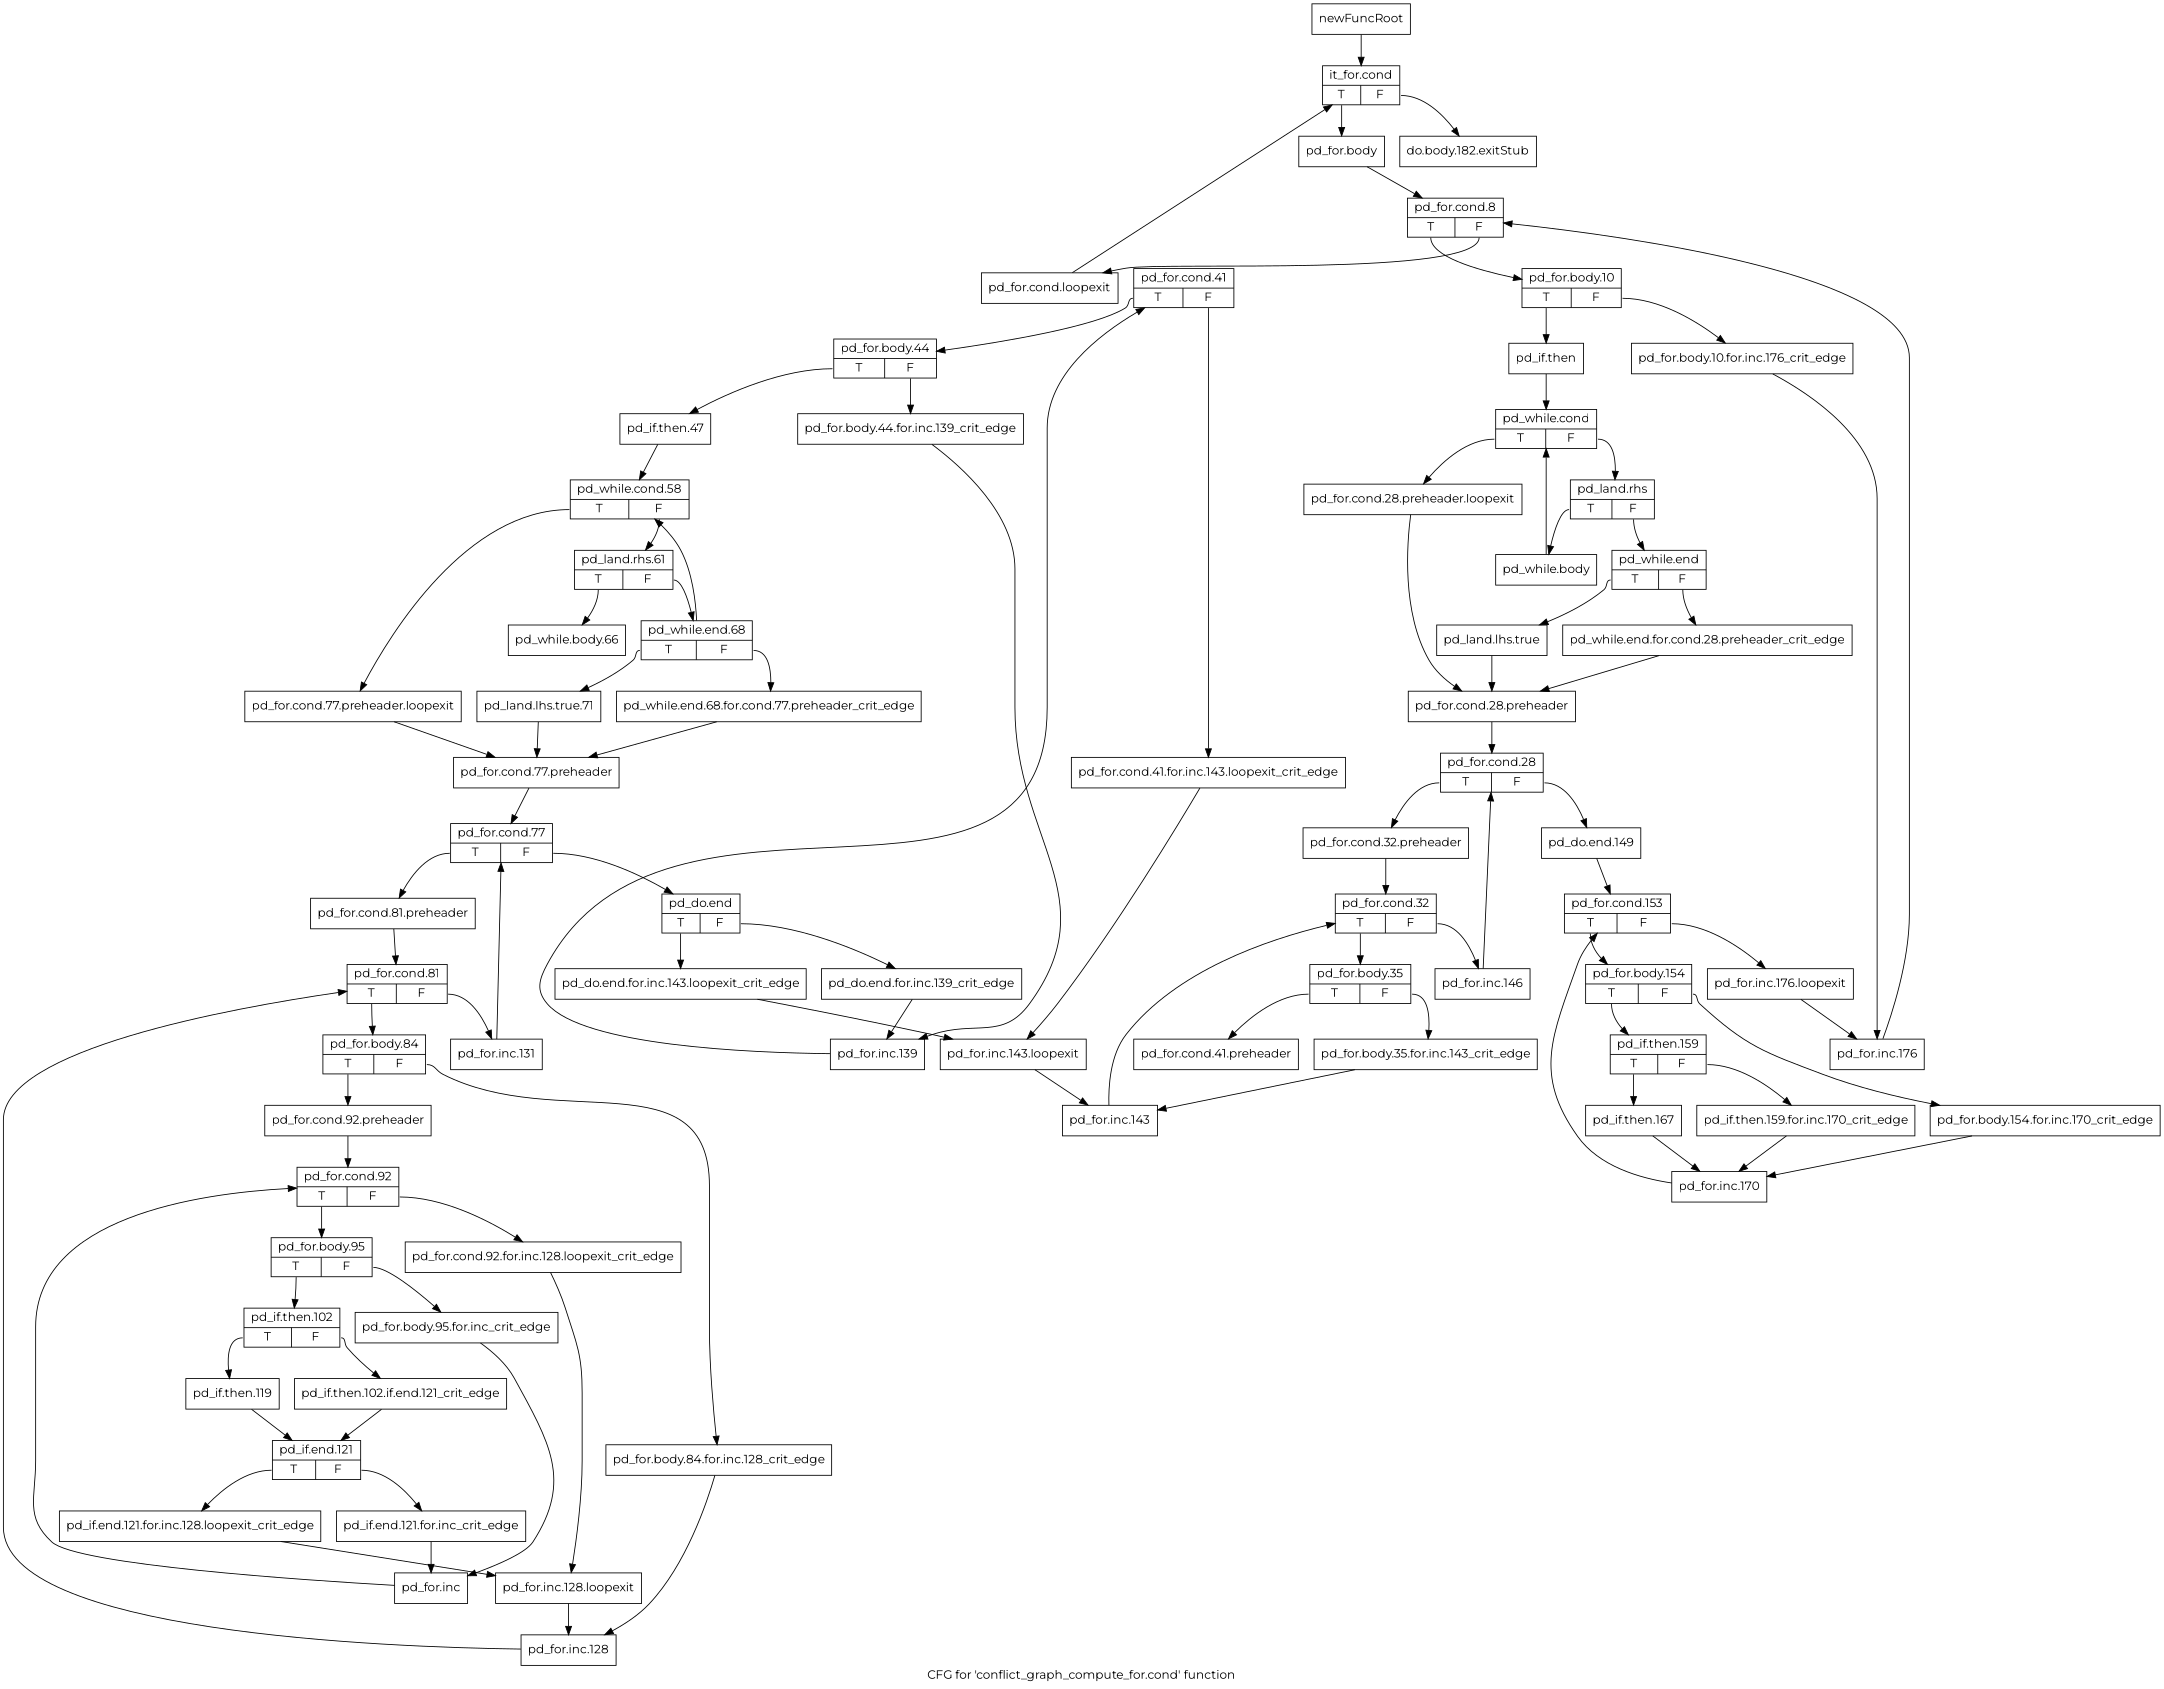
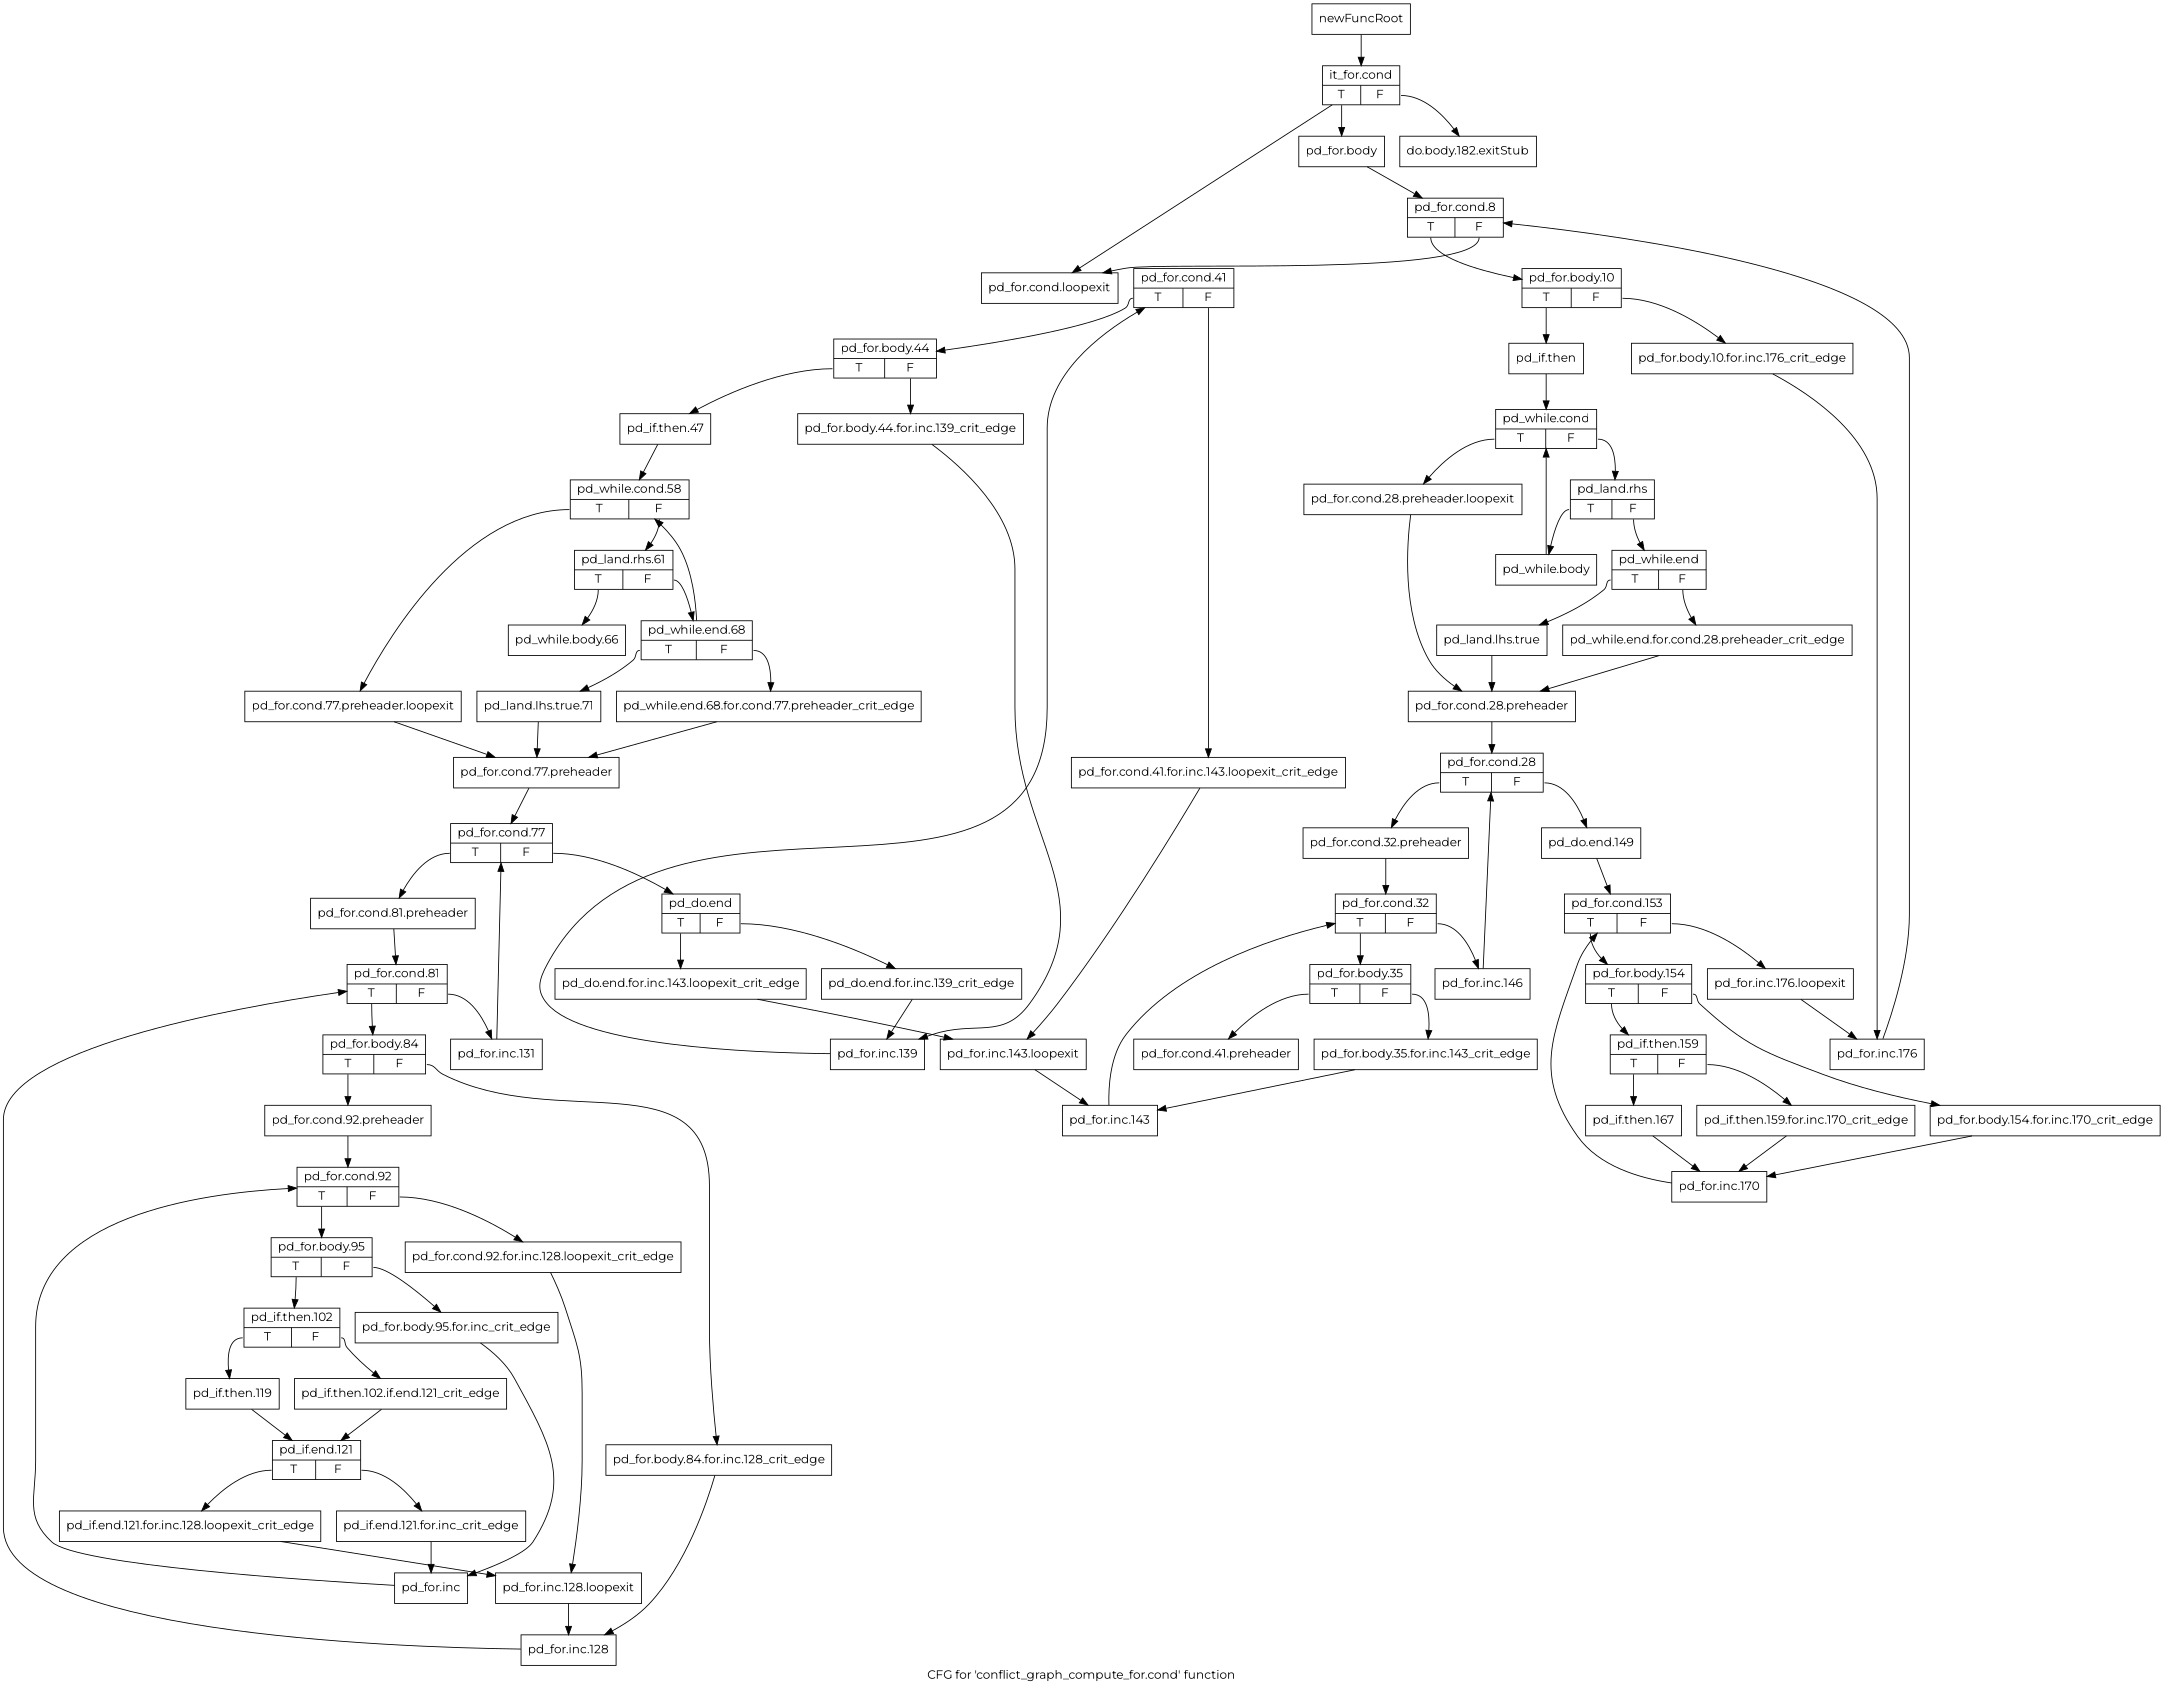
edge "pd_for.cond.loopexit" -> "it_for.cond": reversed
